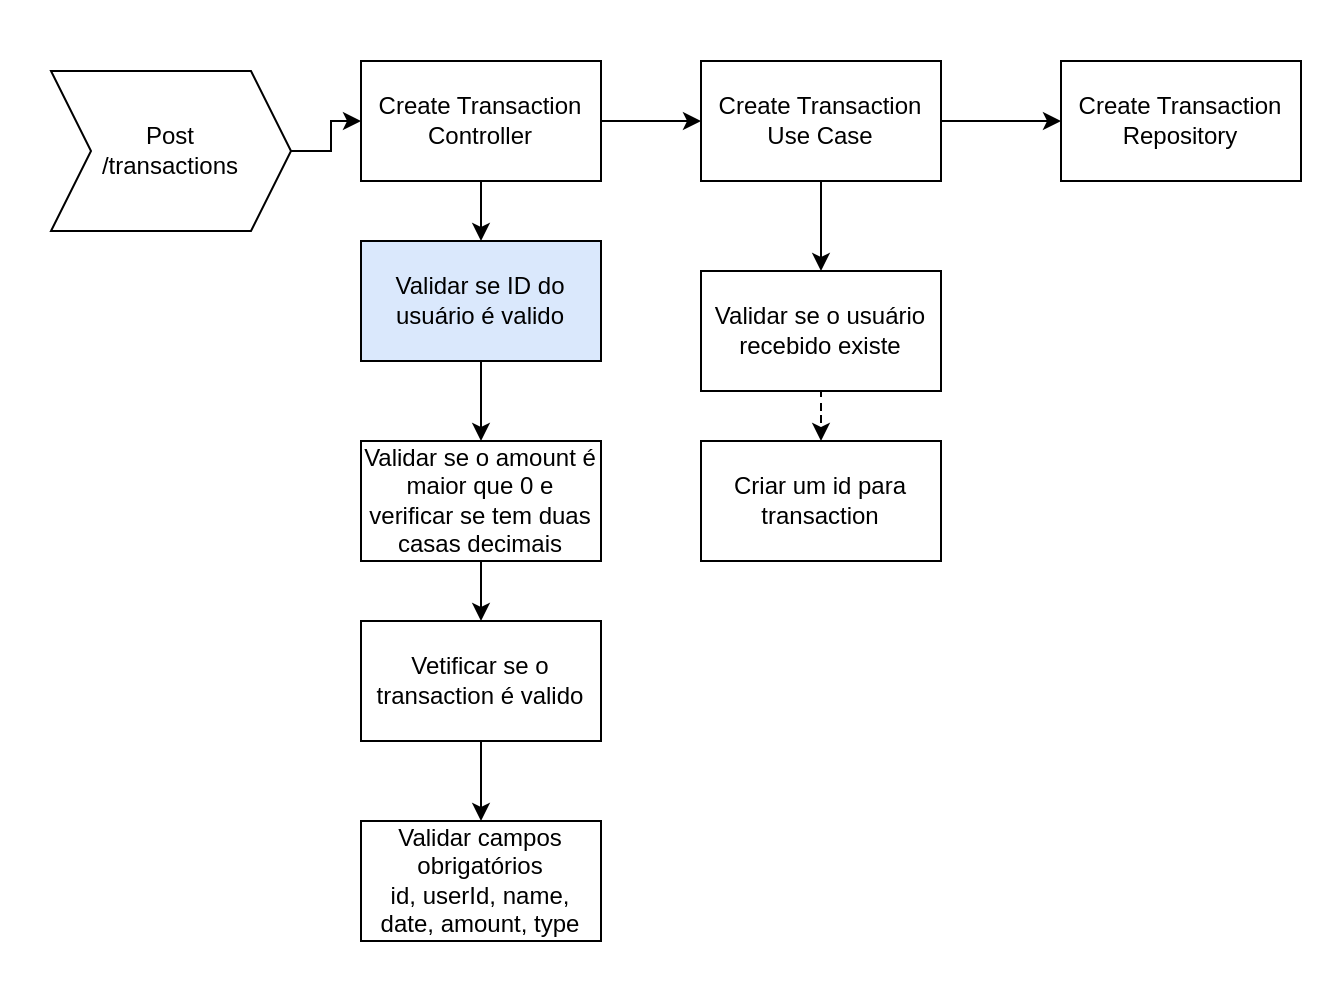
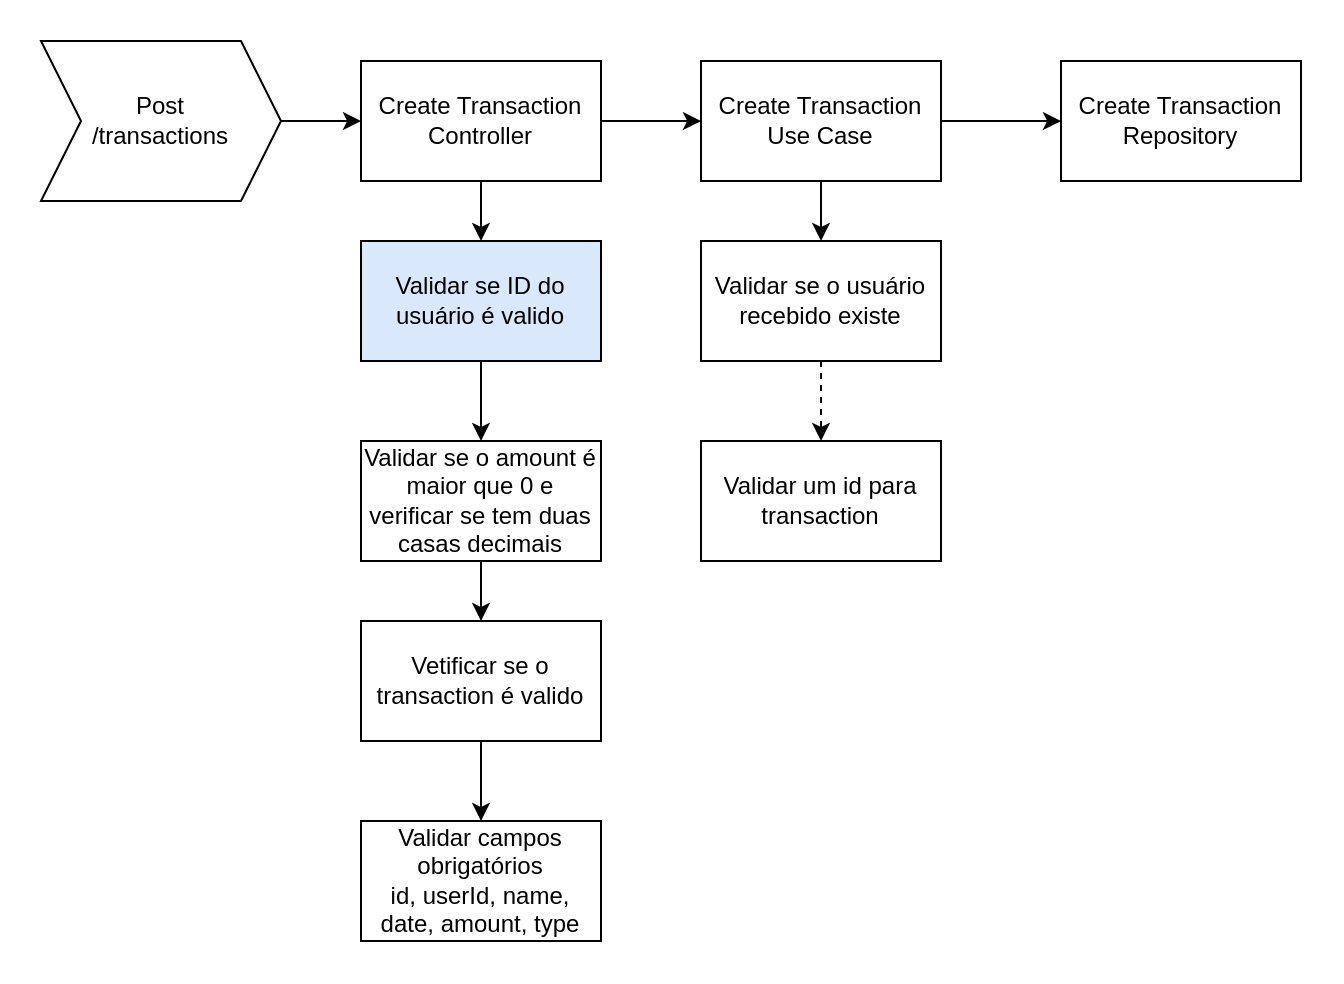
node "Post /transactions": moved (171, 151) -> (161, 121)
node "Validar se o usuário recebido existe": moved (821, 331) -> (821, 301)
node "Criar um id para transaction": label "Criar um id para transaction" -> "Validar um id para transaction"
